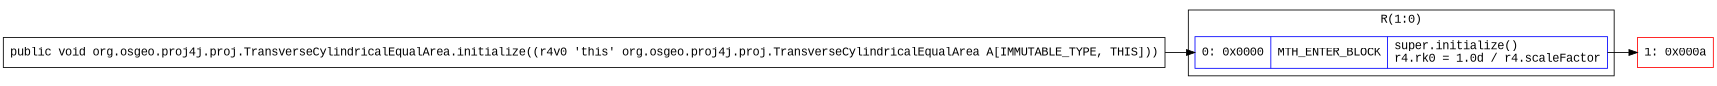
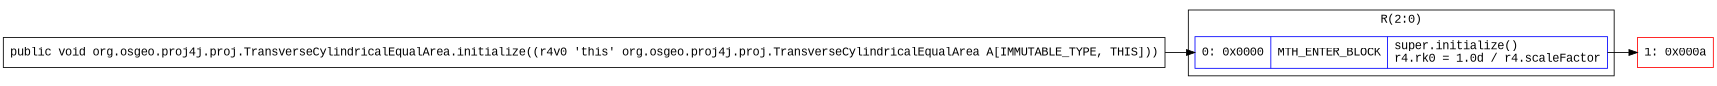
cluster "R(1:0)": label "R(1:0)" -> "R(2:0)"
